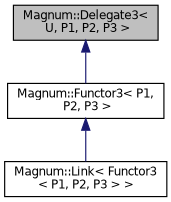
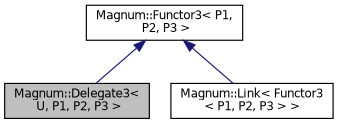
edge "Magnum::Functor3< P1, P2, P3 >" -> "Magnum::Delegate3< U, P1, P2, P3 >": reversed
